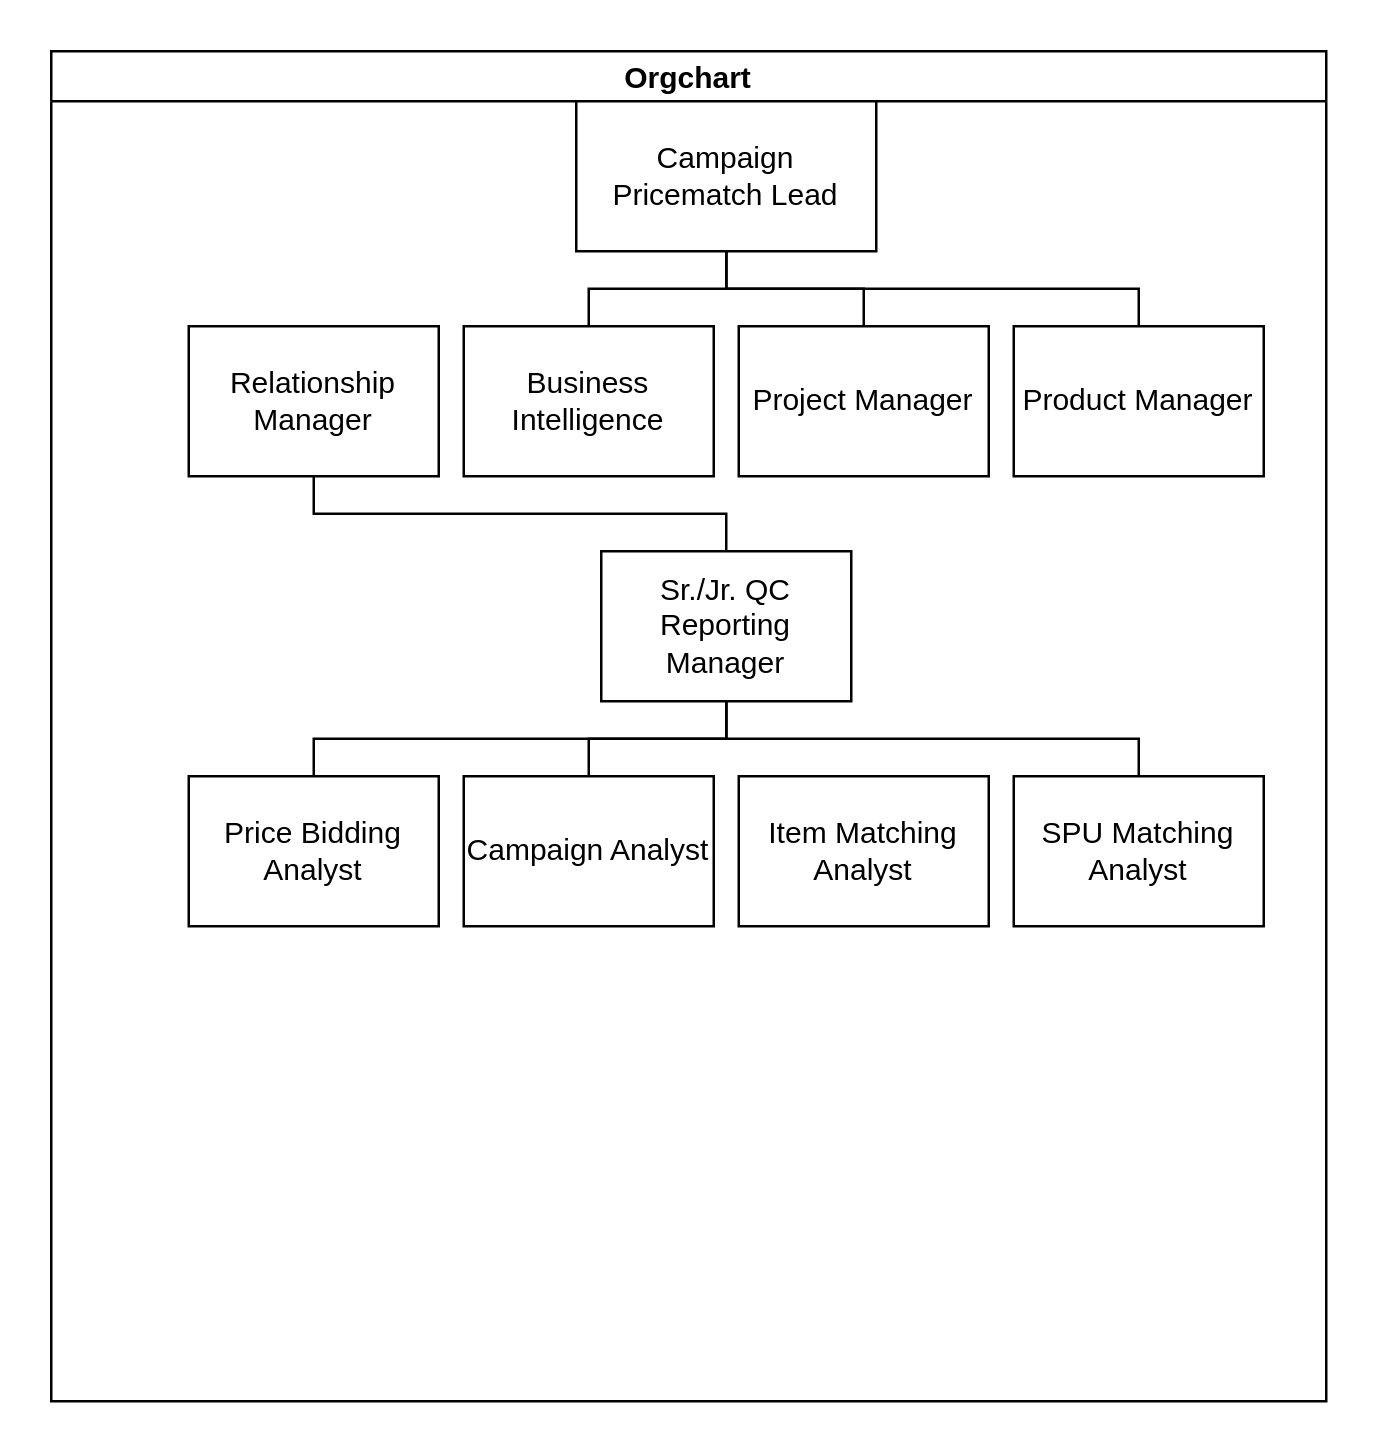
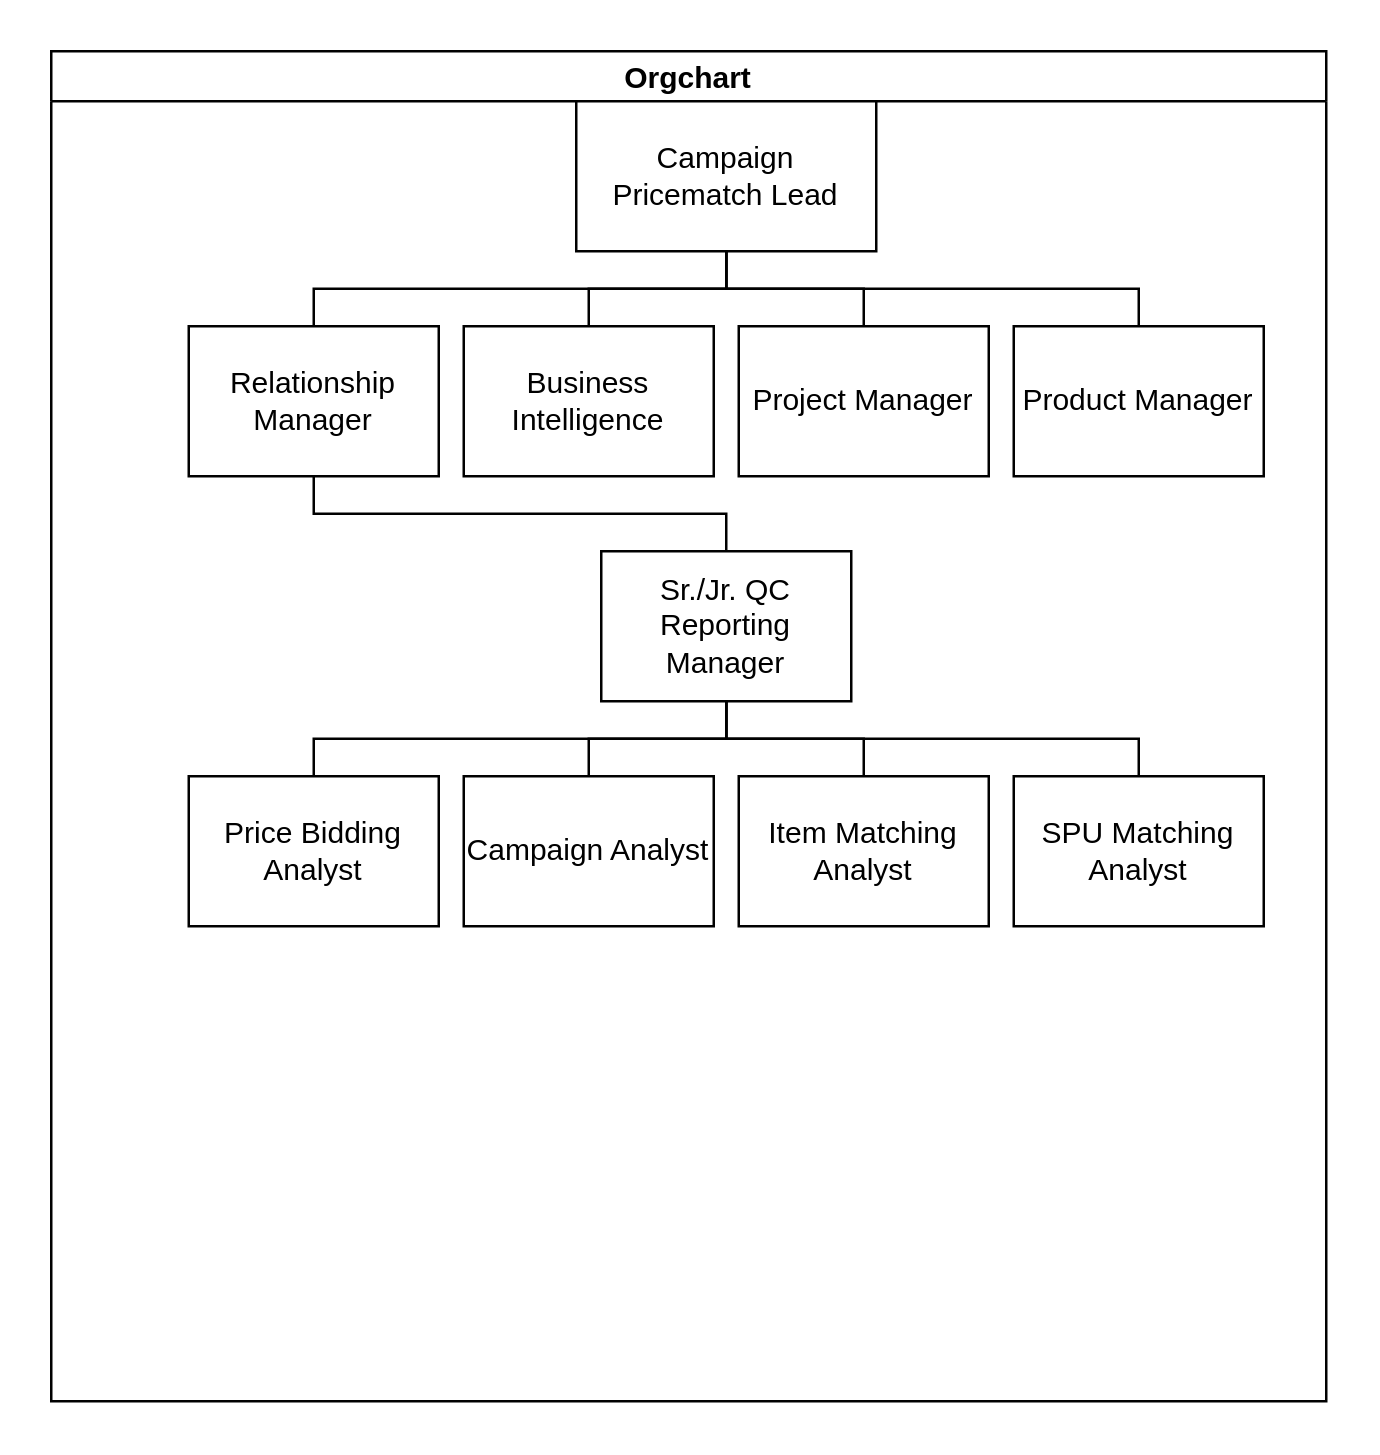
edge "Campaign Pricematch Lead" -- "Relationship Manager": added
edge "Sr./Jr. QC Reporting Manager" -- "Item Matching Analyst": added
